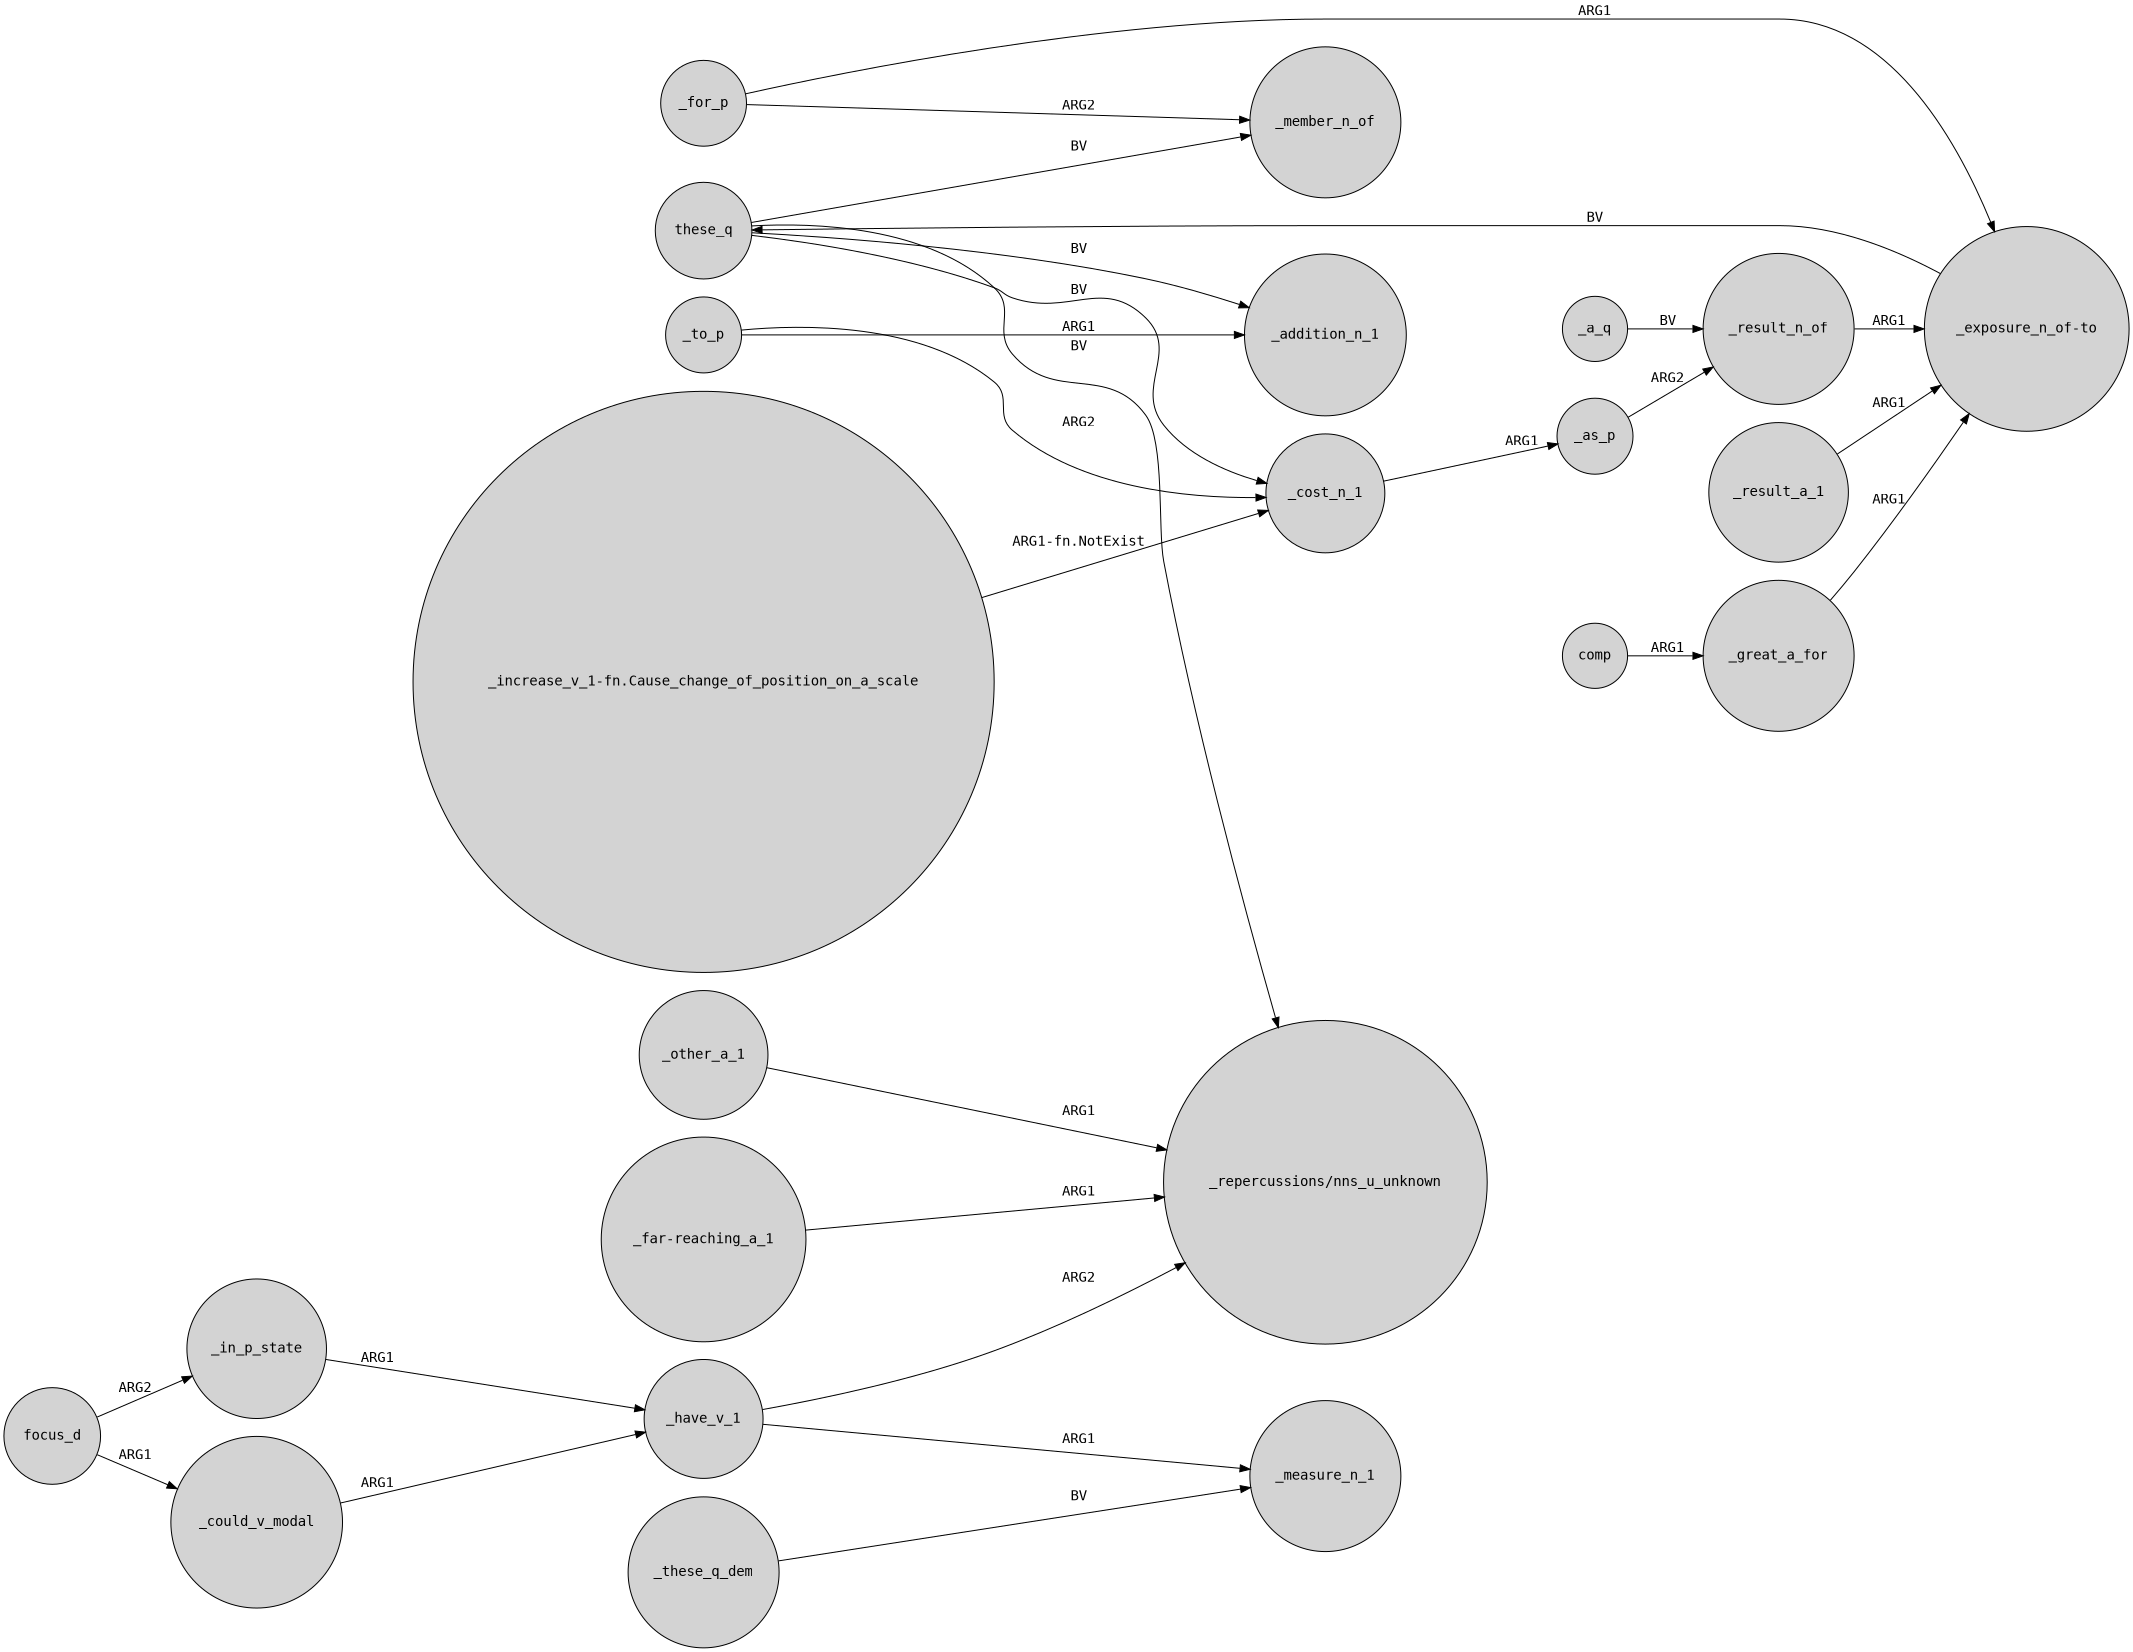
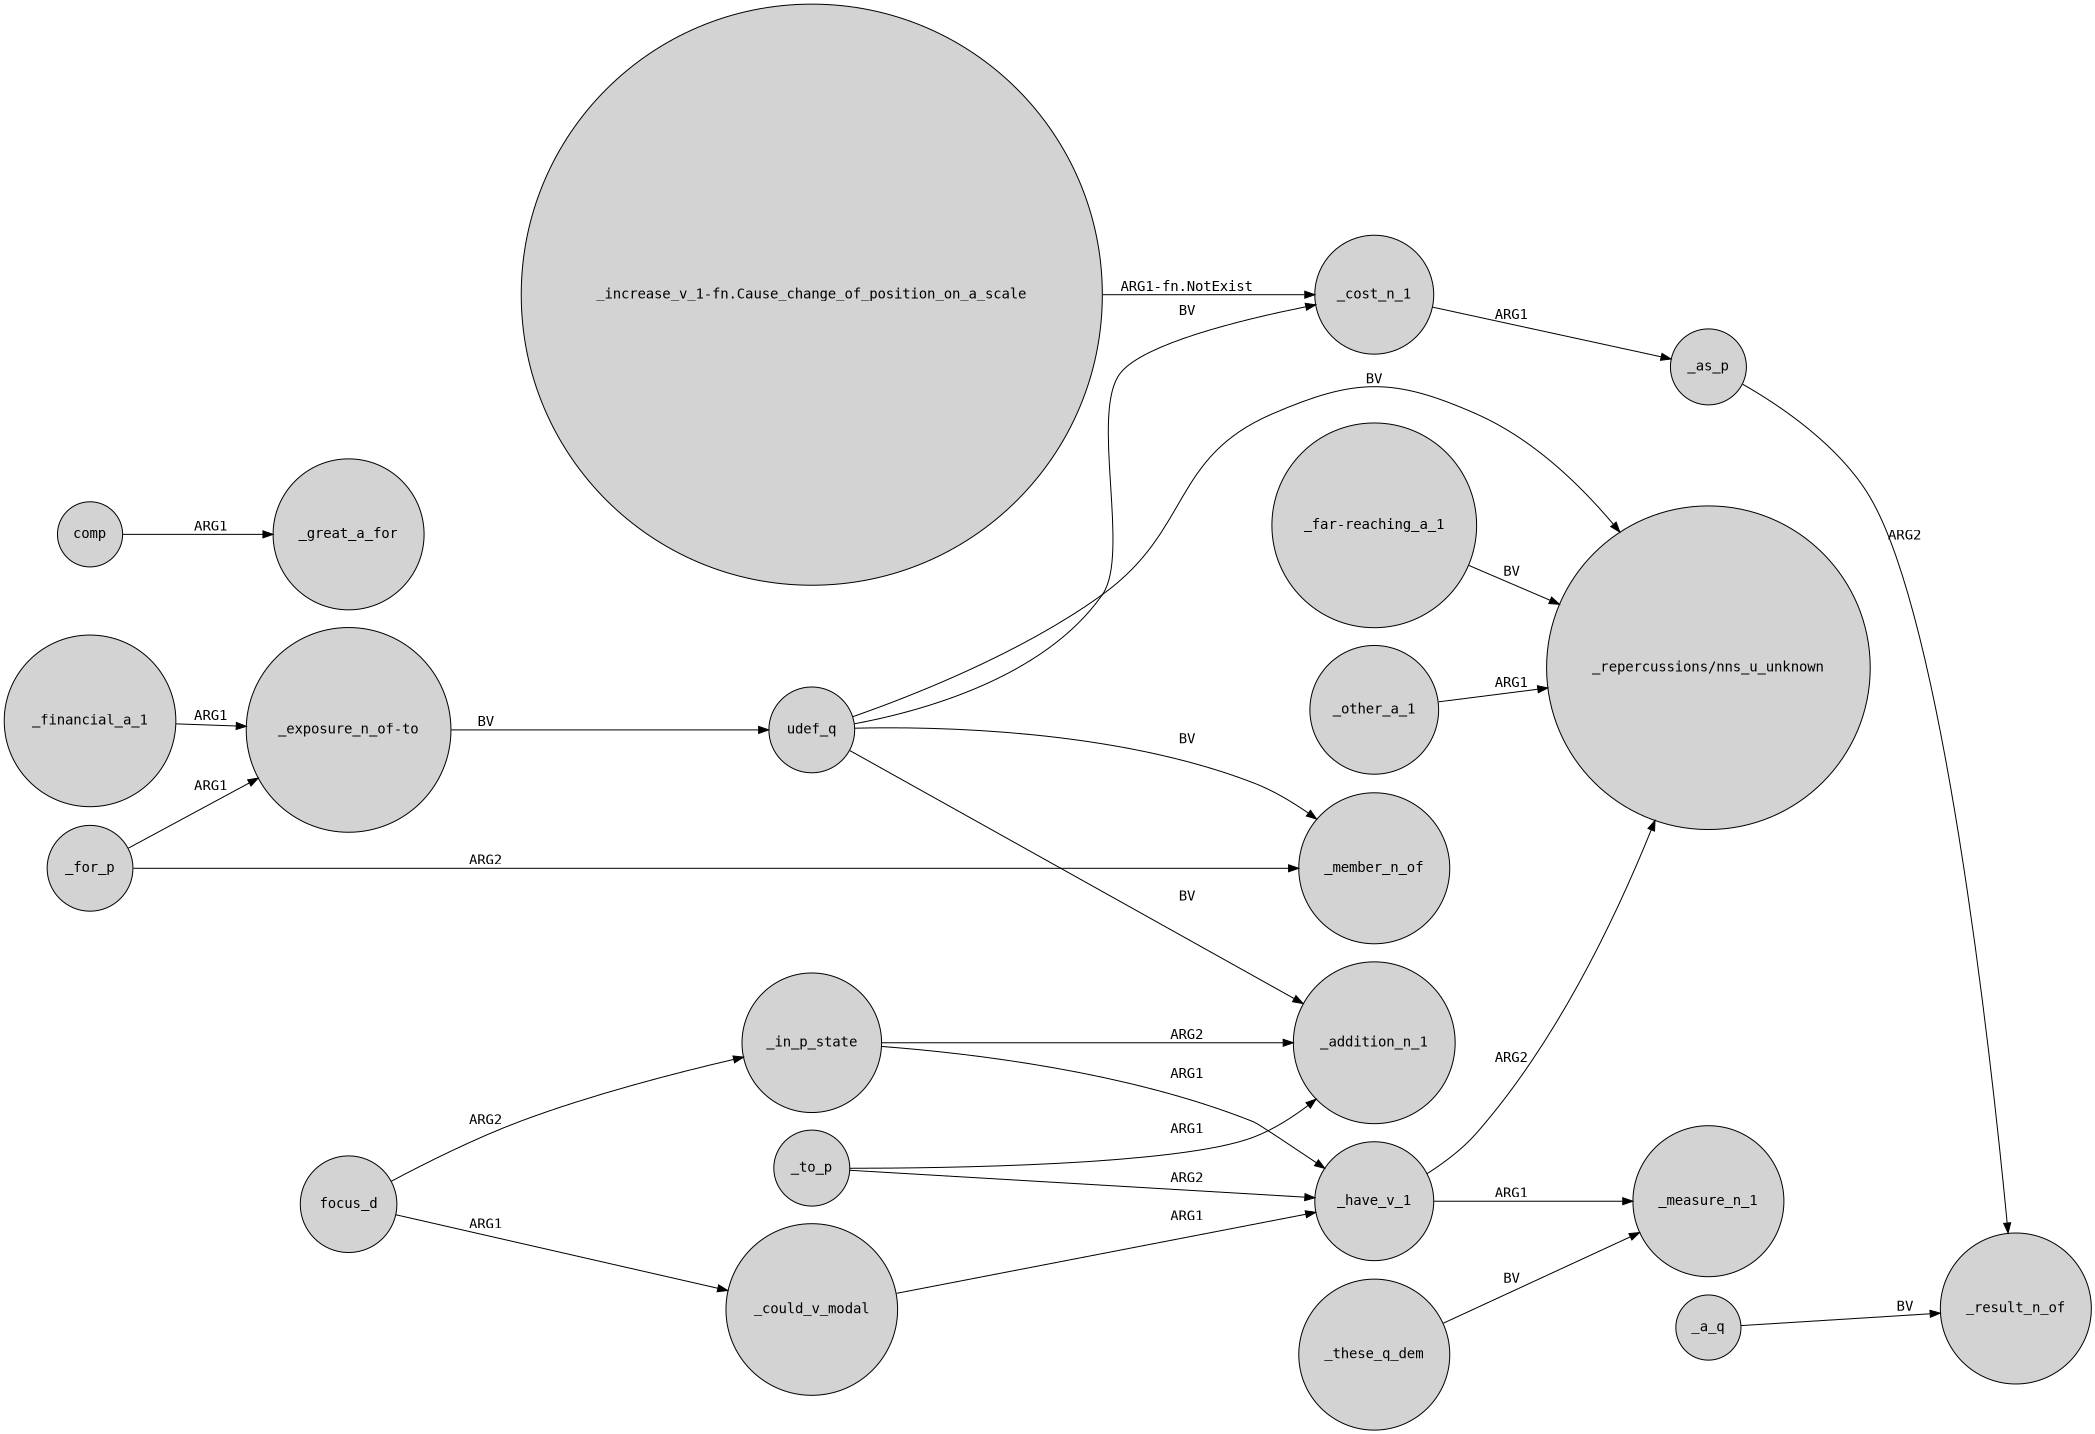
node "these_q": label "these_q" -> "udef_q"
edge "_result_n_of" -> "_exposure_n_of-to": removed, label "ARG1"
edge "_to_p" -> "_cost_n_1": now "_to_p" -> "_have_v_1"
node "_result_a_1": label "_result_a_1" -> "_financial_a_1"
edge "_great_a_for" -> "_exposure_n_of-to": removed, label "ARG1"
edge "_in_p_state" -> "_addition_n_1": added, label "ARG2"
edge "_far-reaching_a_1" -> "_repercussions/nns_u_unknown": label "ARG1" -> "BV"
